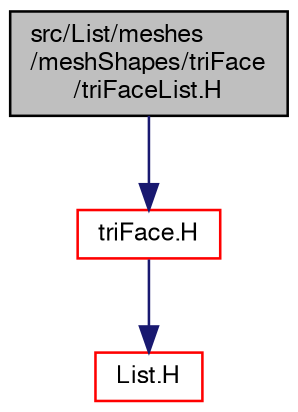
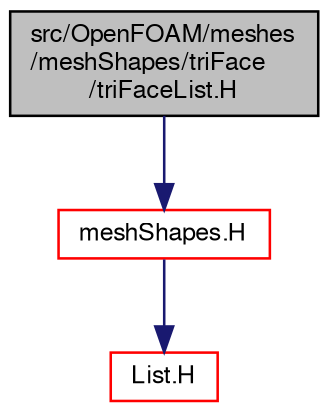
node "src/List/meshes /meshShapes/triFace /triFaceList.H": label "src/List/meshes /meshShapes/triFace /triFaceList.H" -> "src/OpenFOAM/meshes /meshShapes/triFace /triFaceList.H"
node "triFace.H": label "triFace.H" -> "meshShapes.H"
